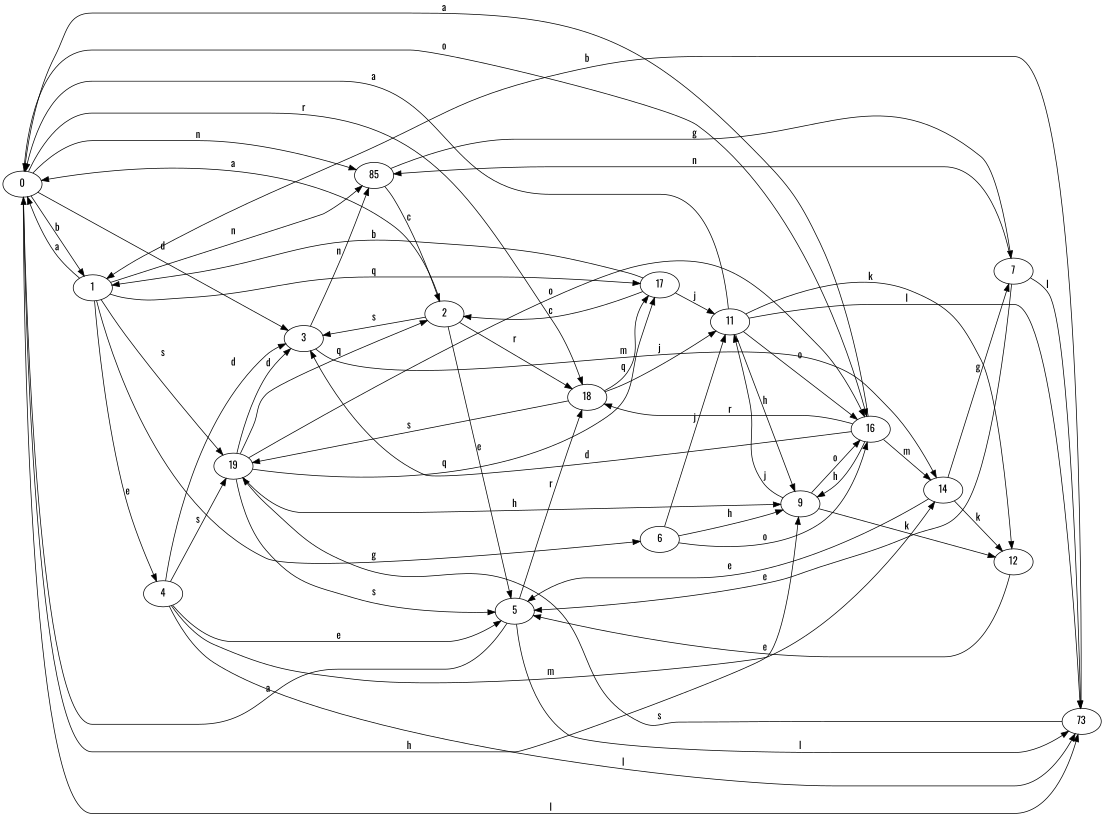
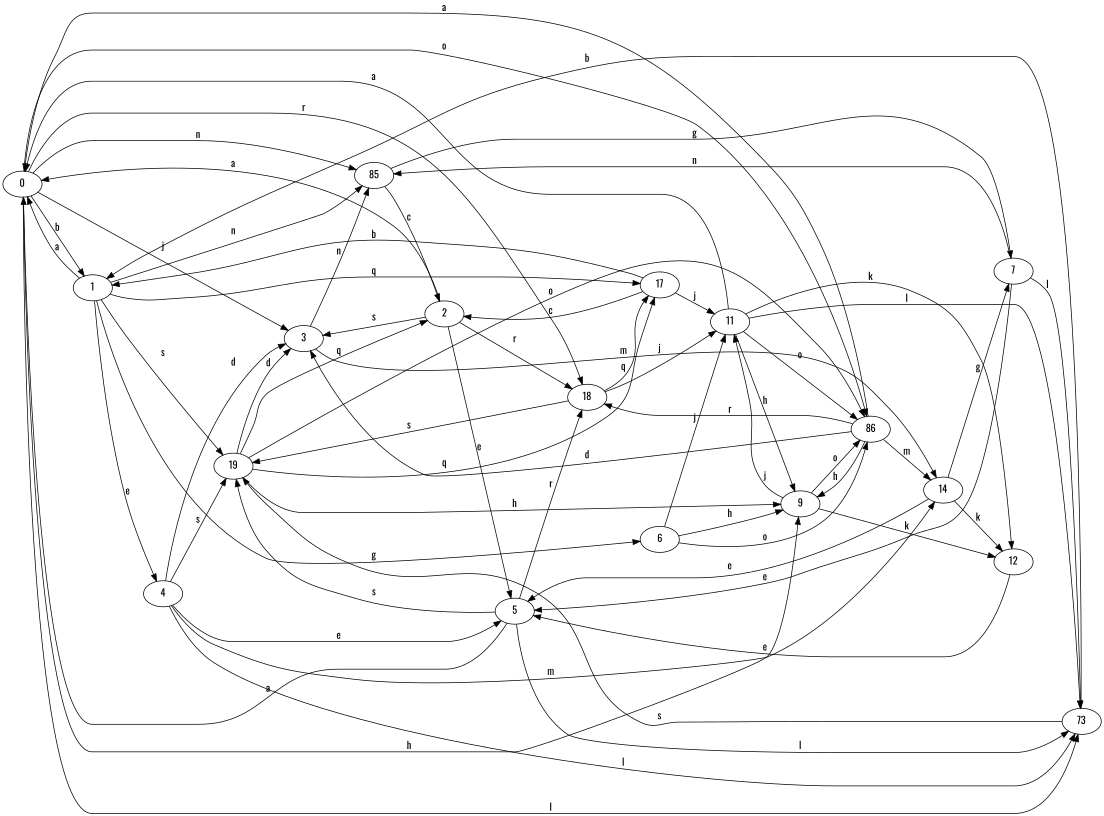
edge "0" -> "3": label "d" -> "j"
node "16": label "16" -> "86"
edge "19" -> "5": reversed
